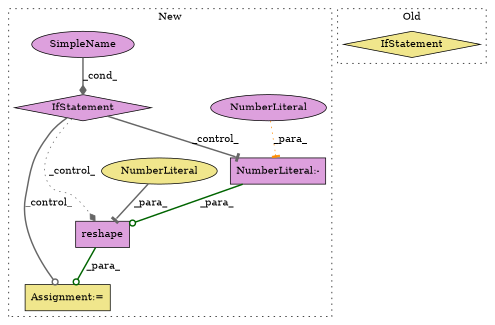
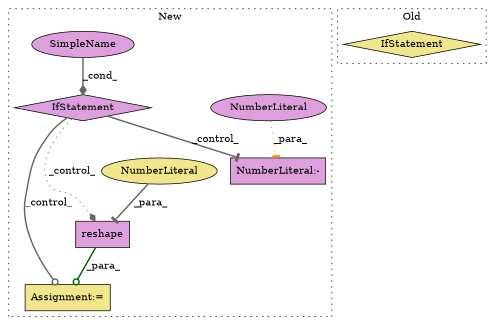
edge "NumberLiteral:-" -> "reshape": removed, label "_para_"
